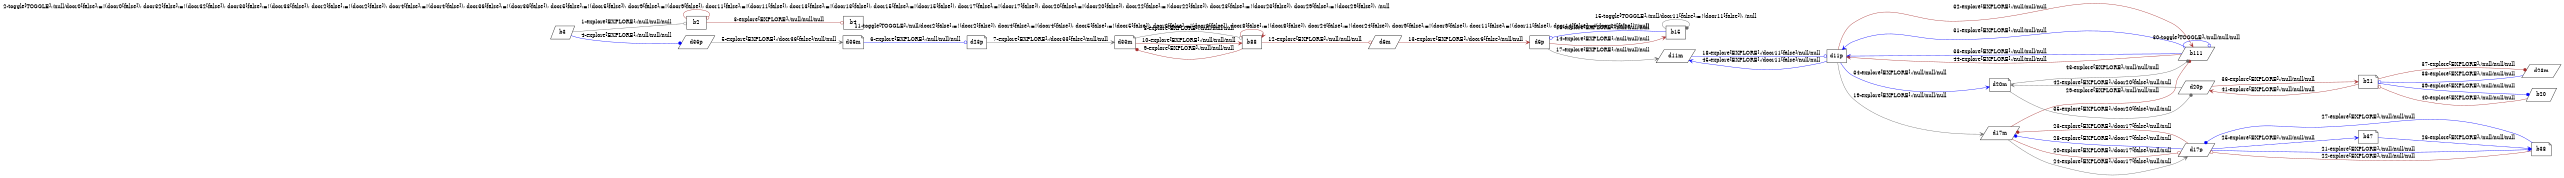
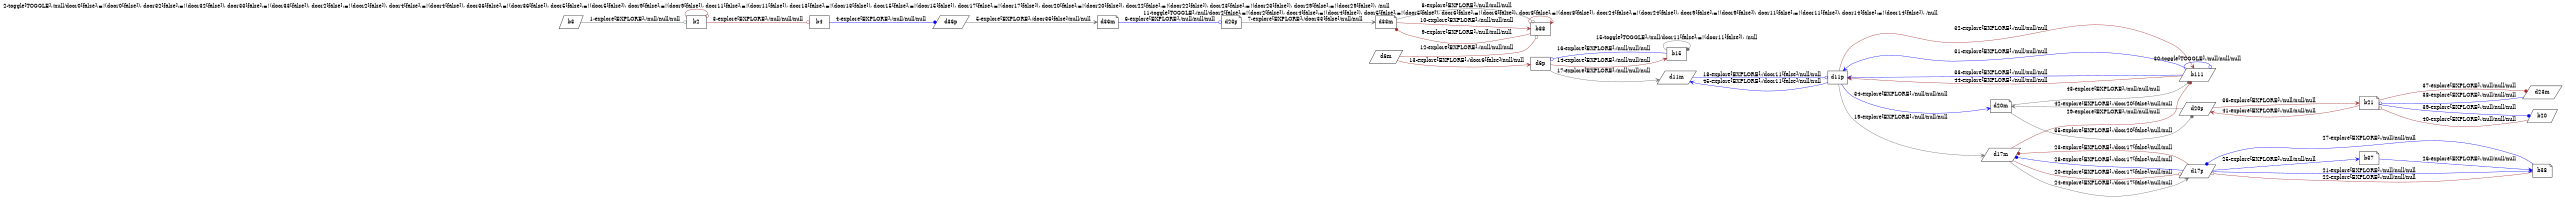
edge "b88" -> "d6m": reversed
edge "b3" -> "d36p": now "b4" -> "d36p"
